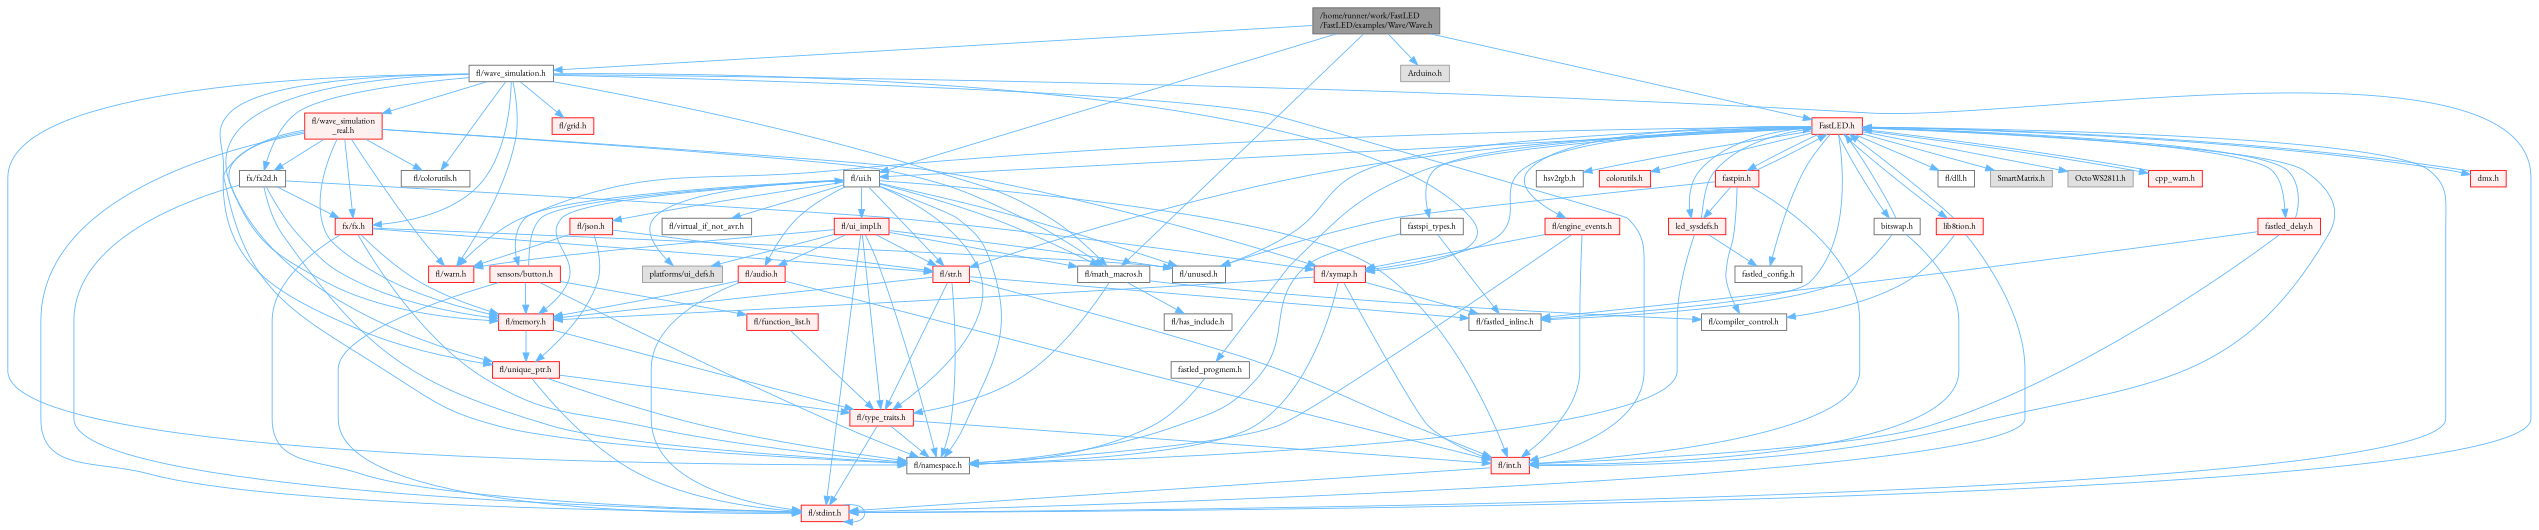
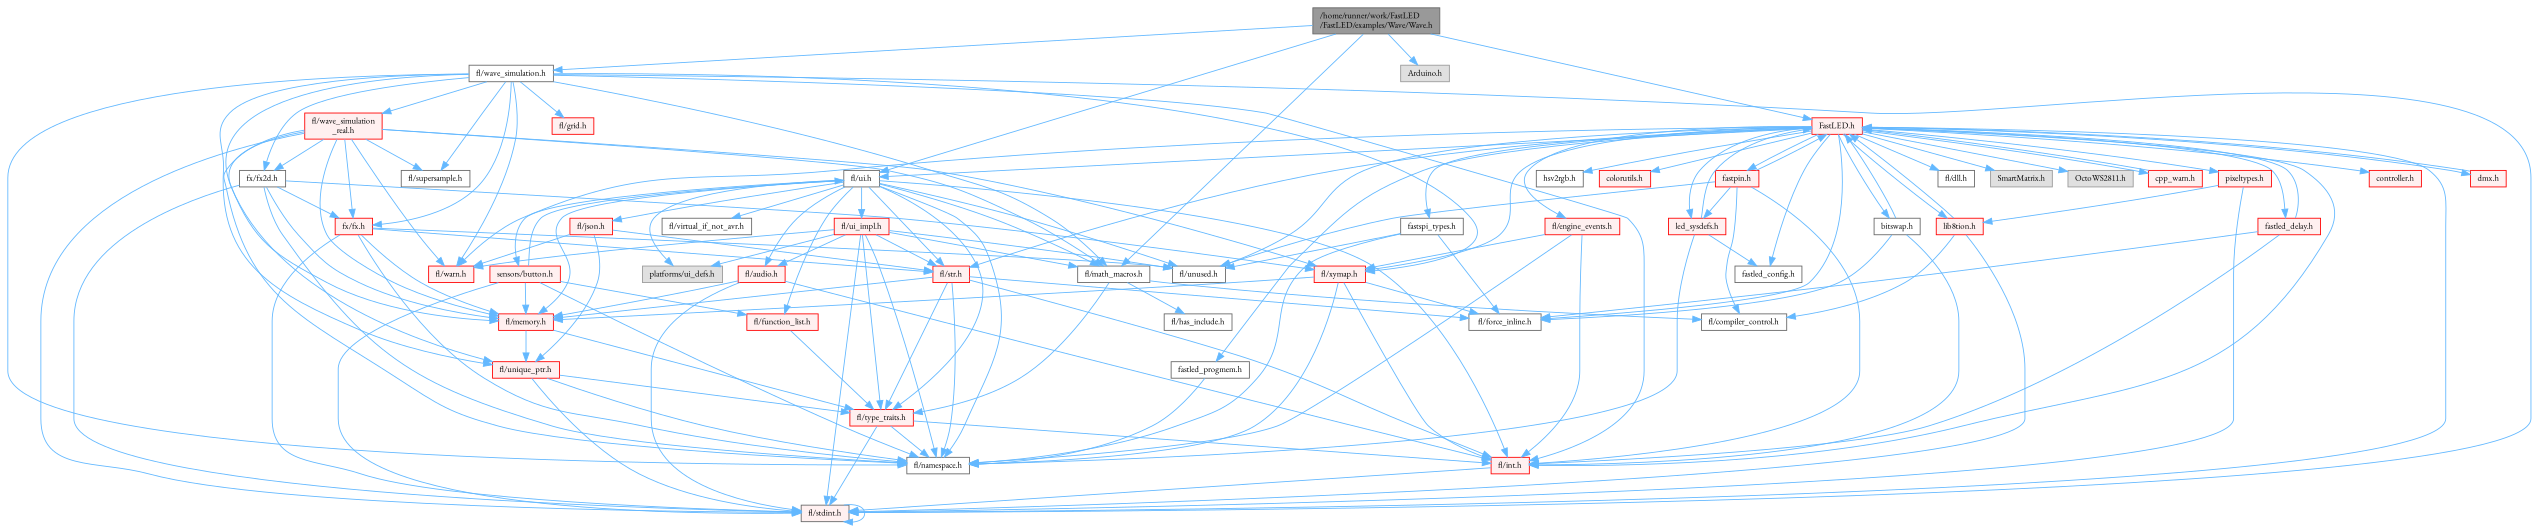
node "fl/colorutils.h": label "fl/colorutils.h" -> "fl/supersample.h"
node "pixeltypes.h": added
node "controller.h": added
edge "fl/ui.h" -> "fl/function_list.h": added
edge "fastspi_types.h" -> "fl/unused.h": added
node "fl/fastled_inline.h": label "fl/fastled_inline.h" -> "fl/force_inline.h"
node "fl/stdint.h": color red -> grey40
